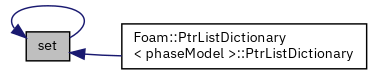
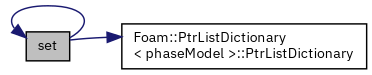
edge "Foam::PtrListDictionary < phaseModel >::PtrListDictionary" -> "set": reversed
